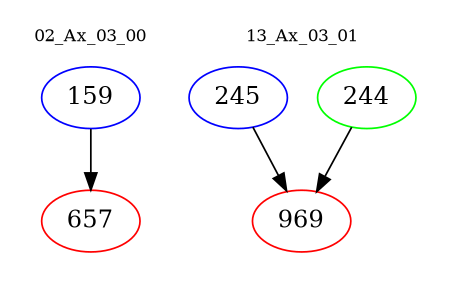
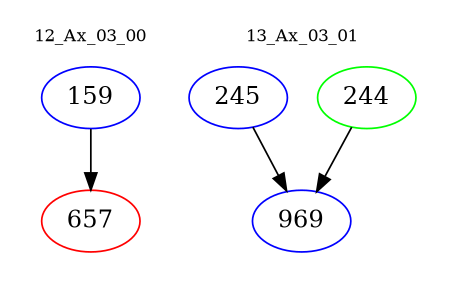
cluster "02_Ax_03_00": label "02_Ax_03_00" -> "12_Ax_03_00"
node "969": color red -> blue
